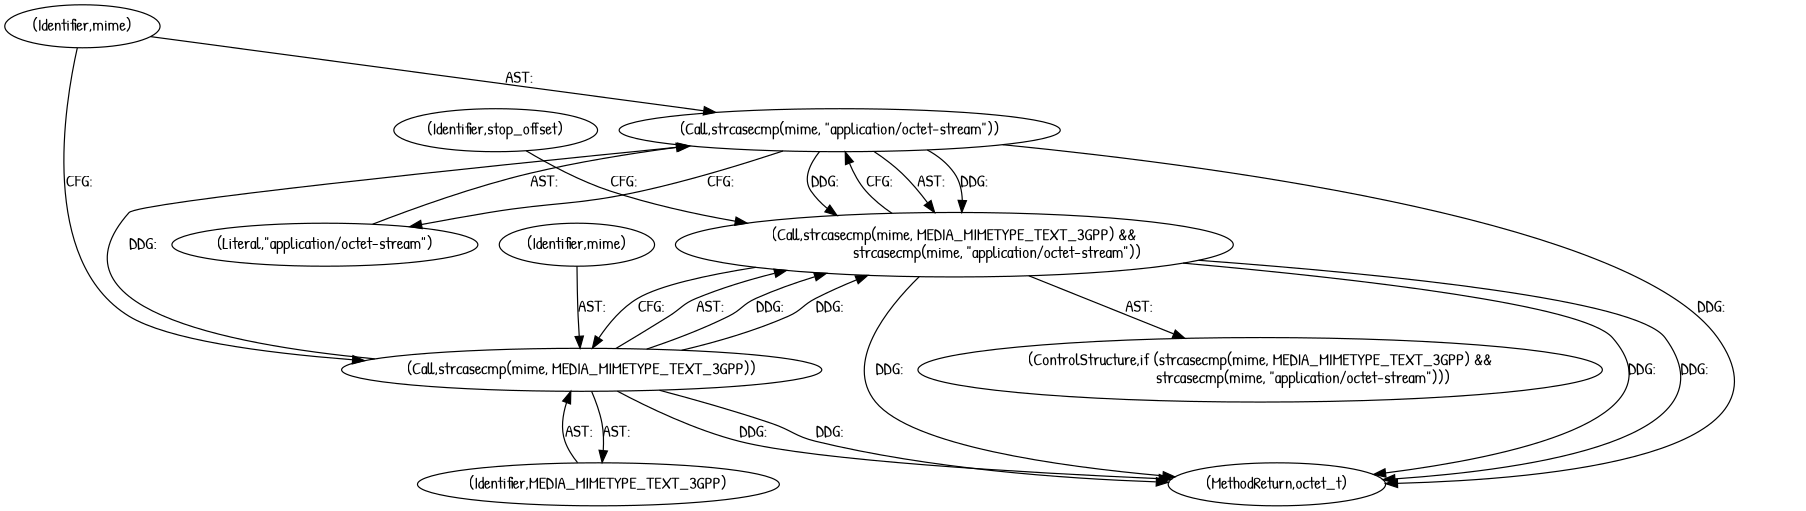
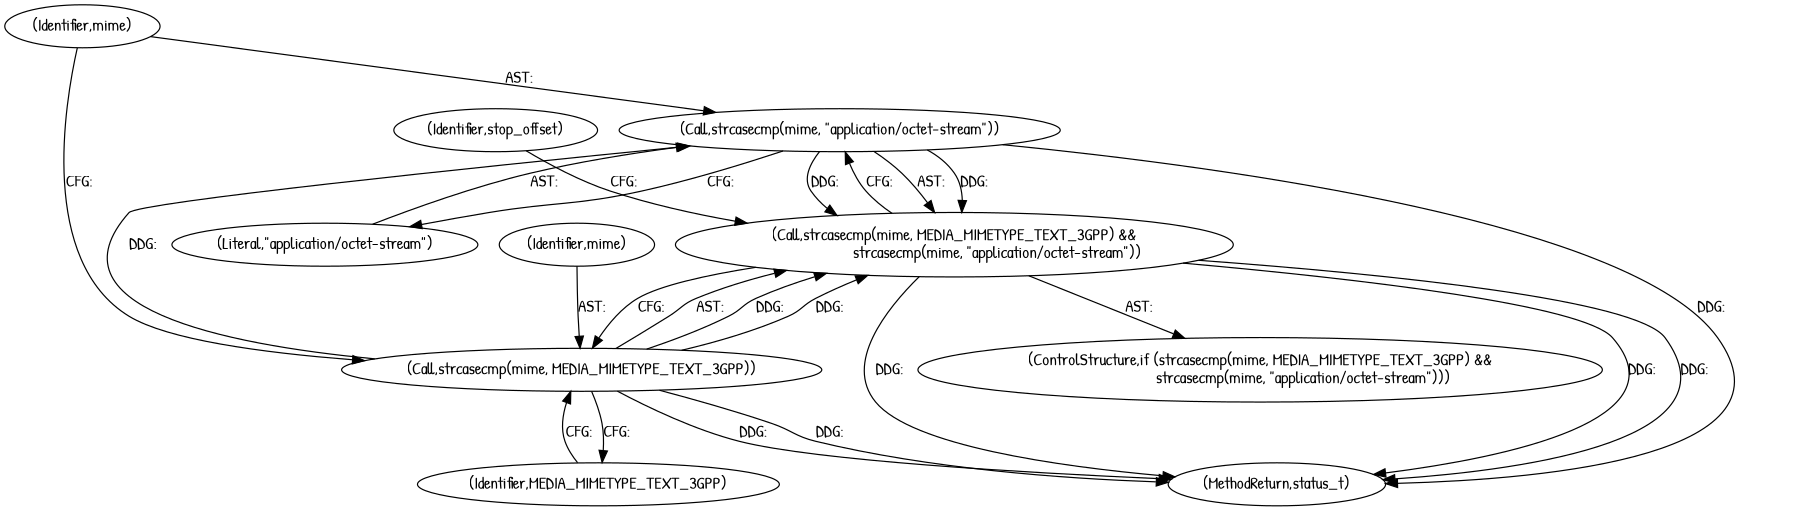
edge "(Identifier,MEDIA_MIMETYPE_TEXT_3GPP)" -> "(Call,strcasecmp(mime, MEDIA_MIMETYPE_TEXT_3GPP))": label "AST: " -> "CFG: "
edge "(Call,strcasecmp(mime, MEDIA_MIMETYPE_TEXT_3GPP))" -> "(Identifier,MEDIA_MIMETYPE_TEXT_3GPP)": label "AST: " -> "CFG: "
node "(MethodReturn,octet_t)": label "(MethodReturn,octet_t)" -> "(MethodReturn,status_t)"
